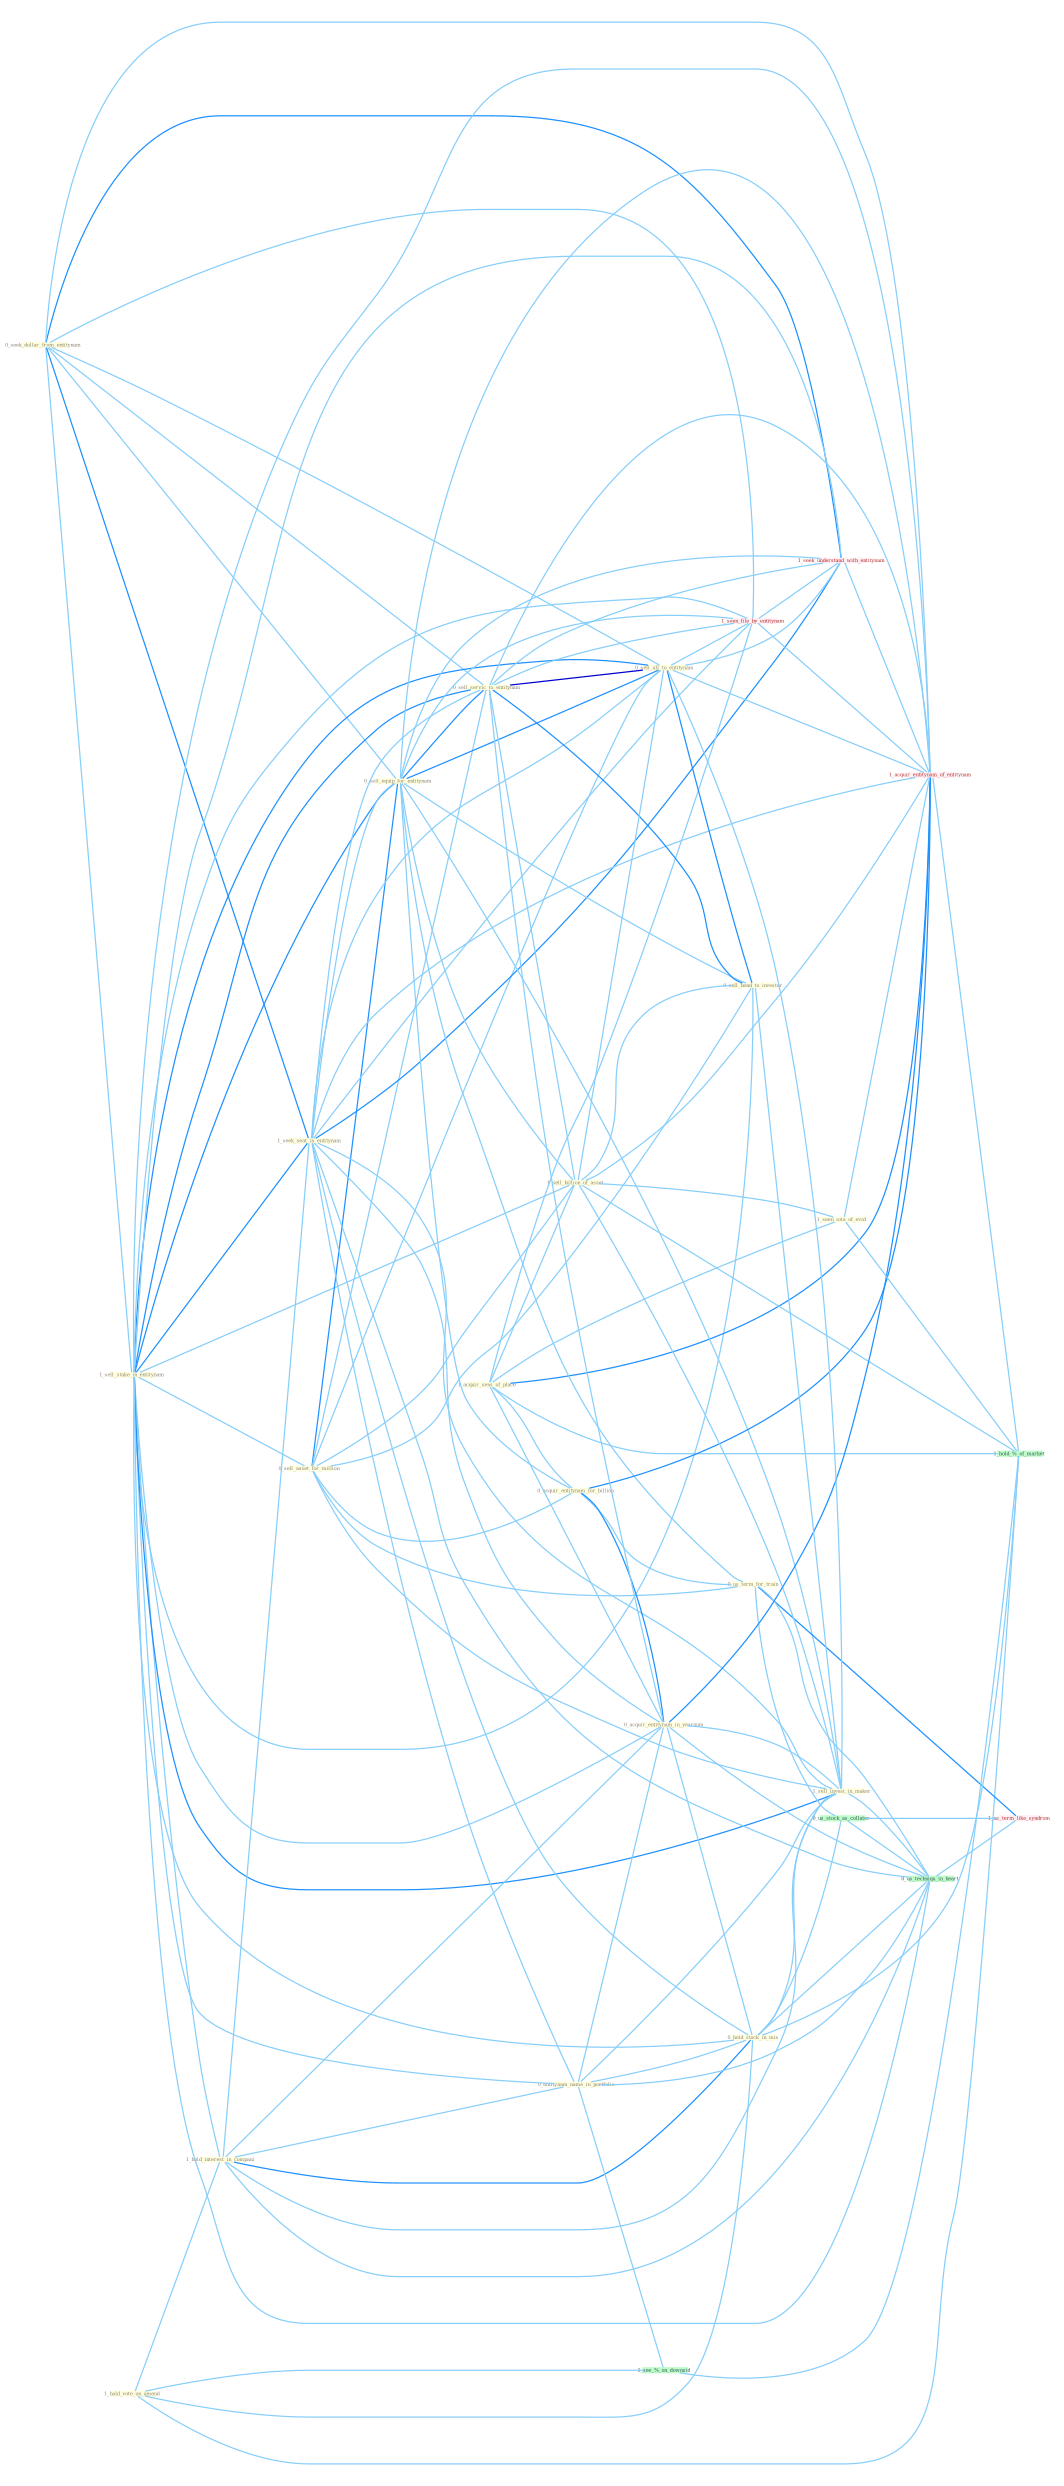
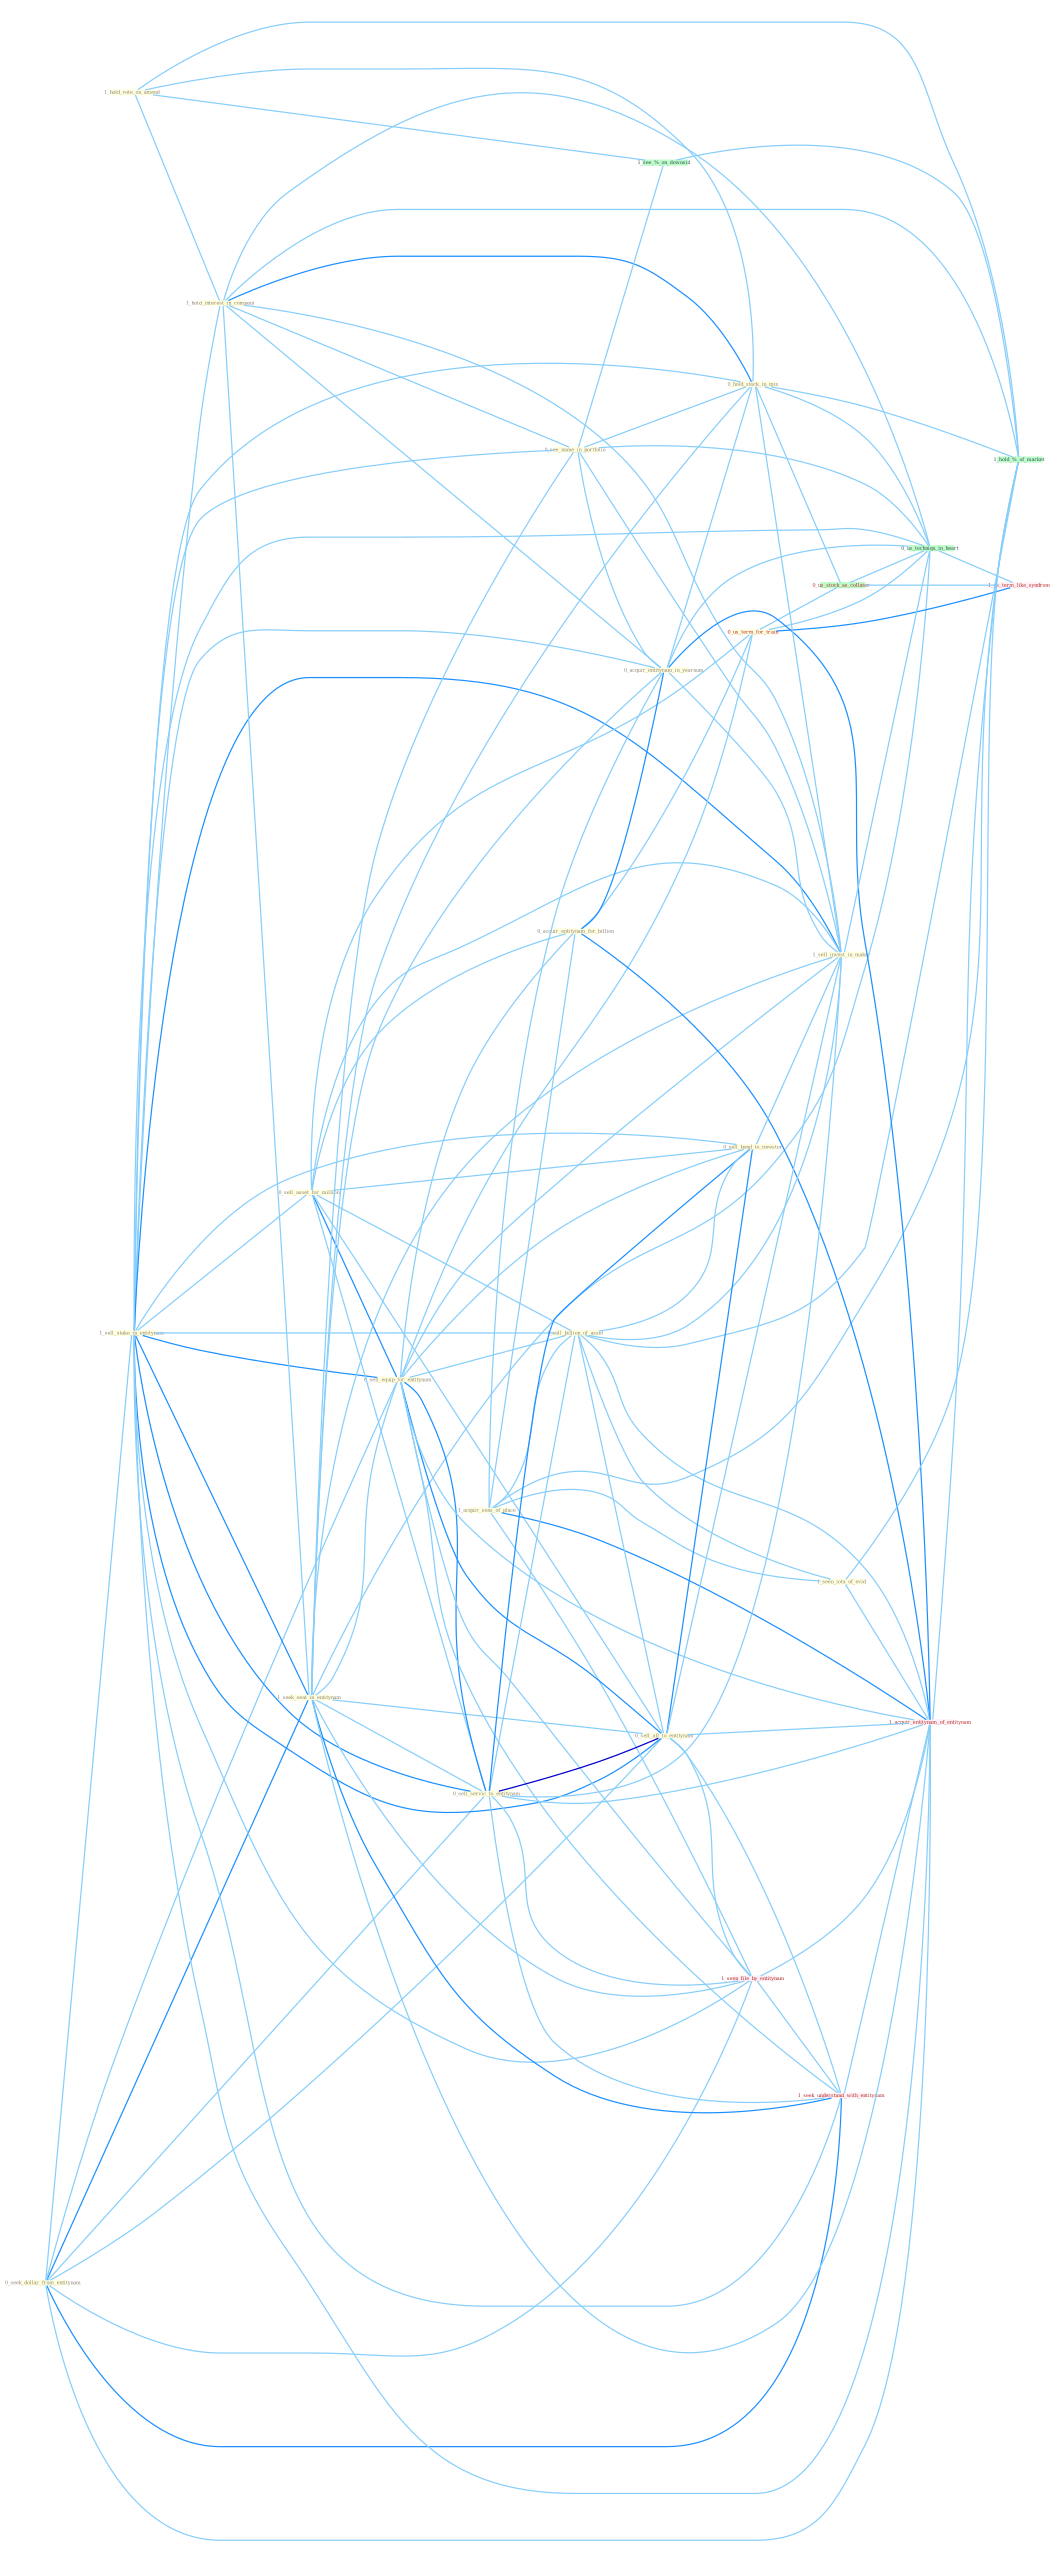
edge "1_hold_interest_in_compani" -- "1_hold_%_of_market": added
edge "0_sell_servic_to_entitynam" -- "0_acquir_entitynam_in_yearnum": now "0_sell_servic_to_entitynam" -- "1_sell_invest_in_maker"
node "0_us_term_for_train": fontcolor #8b7d6b -> #b22222
node "0_us_stock_as_collater": fontcolor #2f4f4f -> #b22222
node "0_entitynam_name_in_portfolio": label "0_entitynam_name_in_portfolio" -> "0_see_name_in_portfolio"
